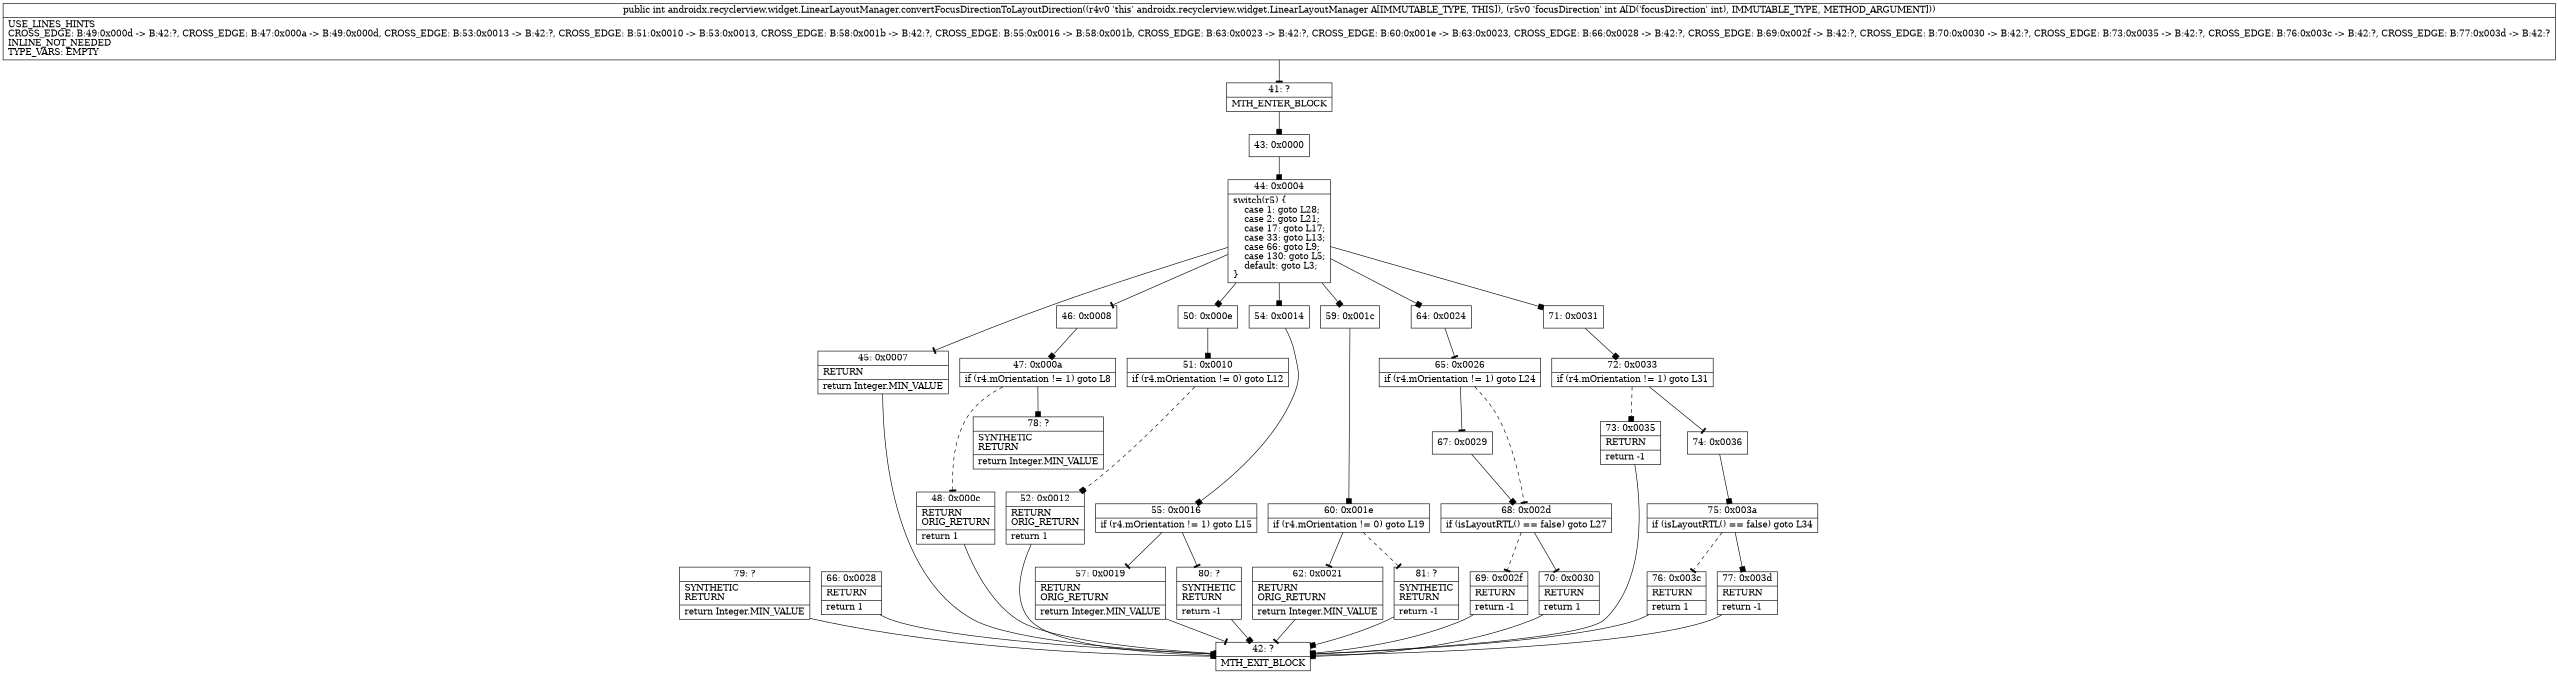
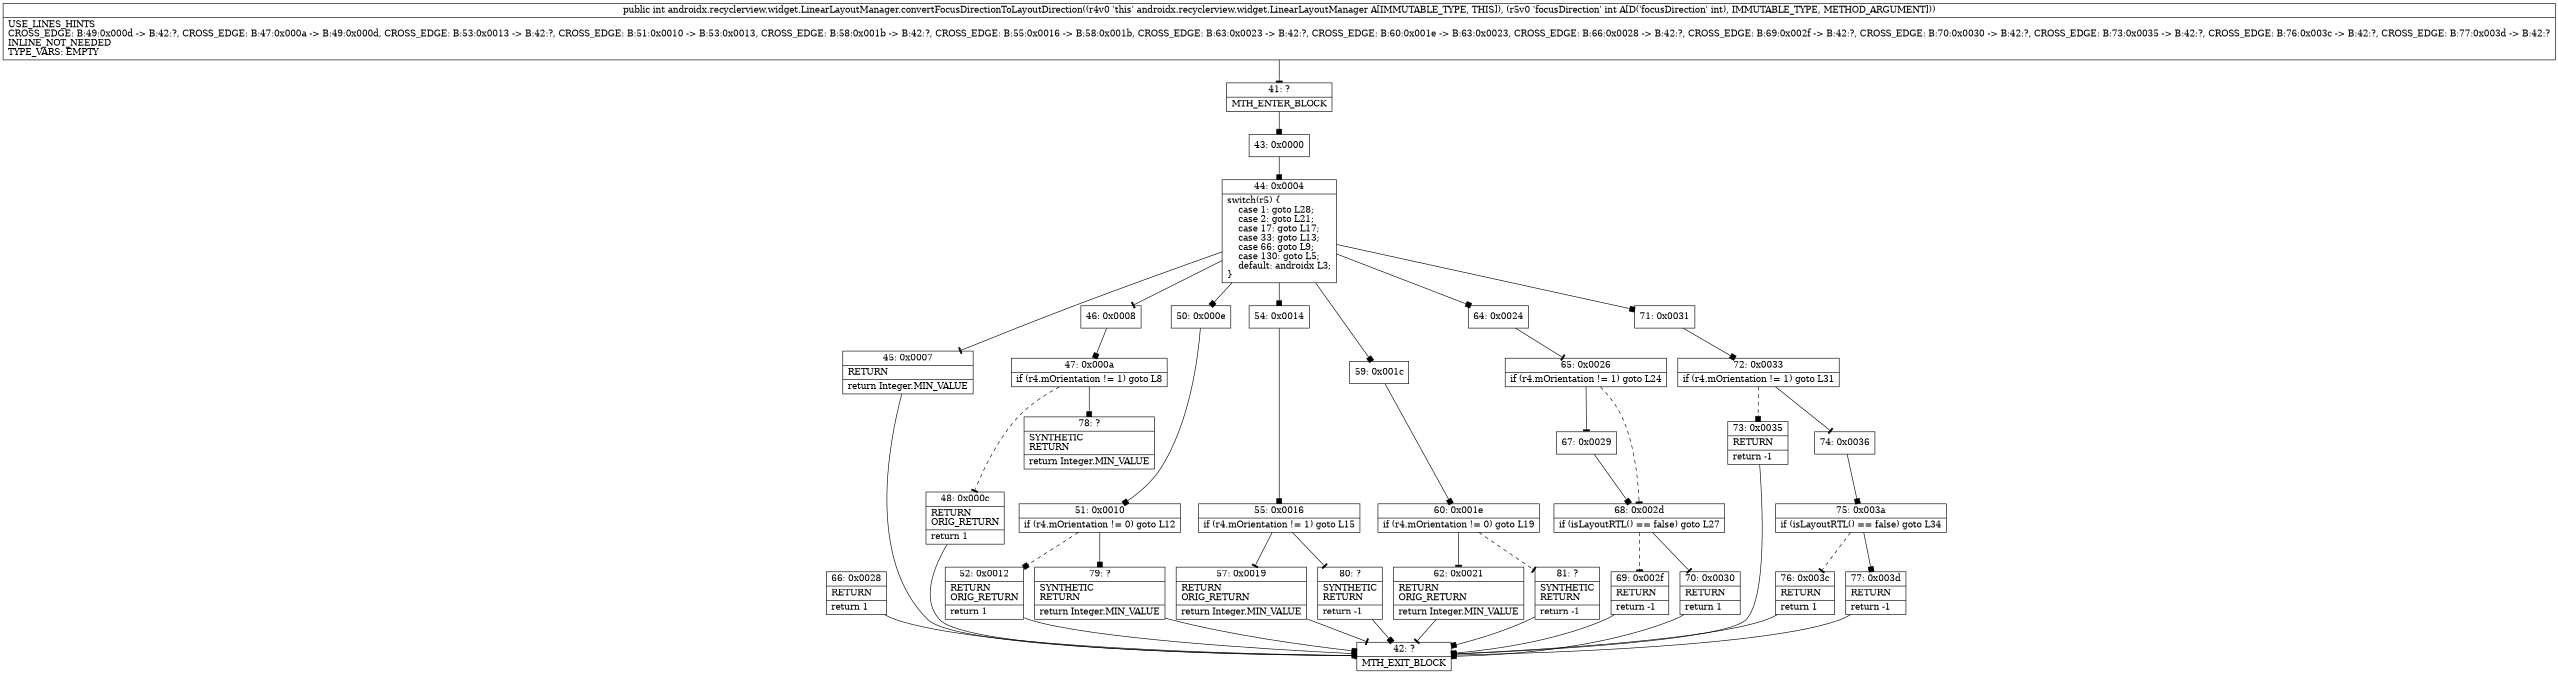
node "44: 0x0004": text "default: goto L3;" -> "default: androidx L3;"
edge "51: 0x0010" -> "79: ?": added
